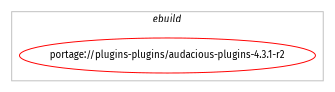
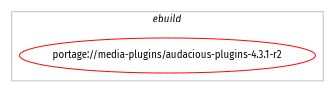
node "portage://plugins-plugins/audacious-plugins-4.3.1-r2": label "portage://plugins-plugins/audacious-plugins-4.3.1-r2" -> "portage://media-plugins/audacious-plugins-4.3.1-r2"
